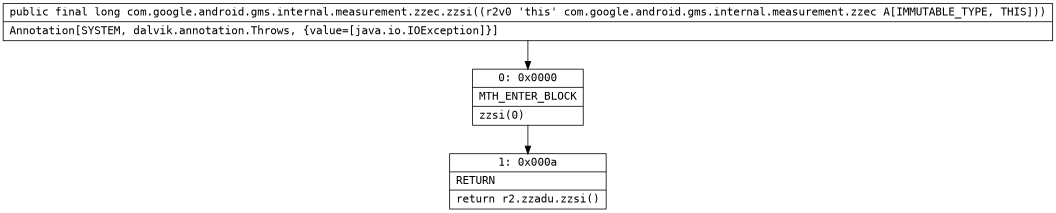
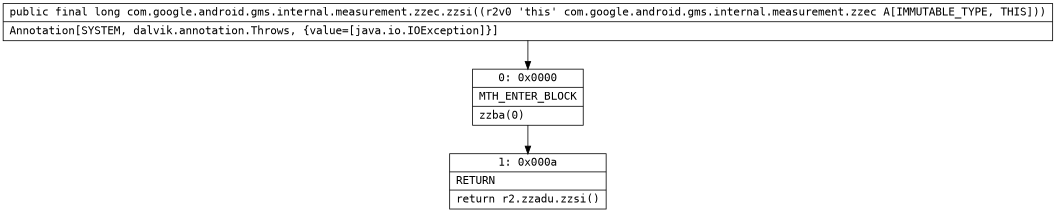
node "0: 0x0000": text "zzsi(0)" -> "zzba(0)"
